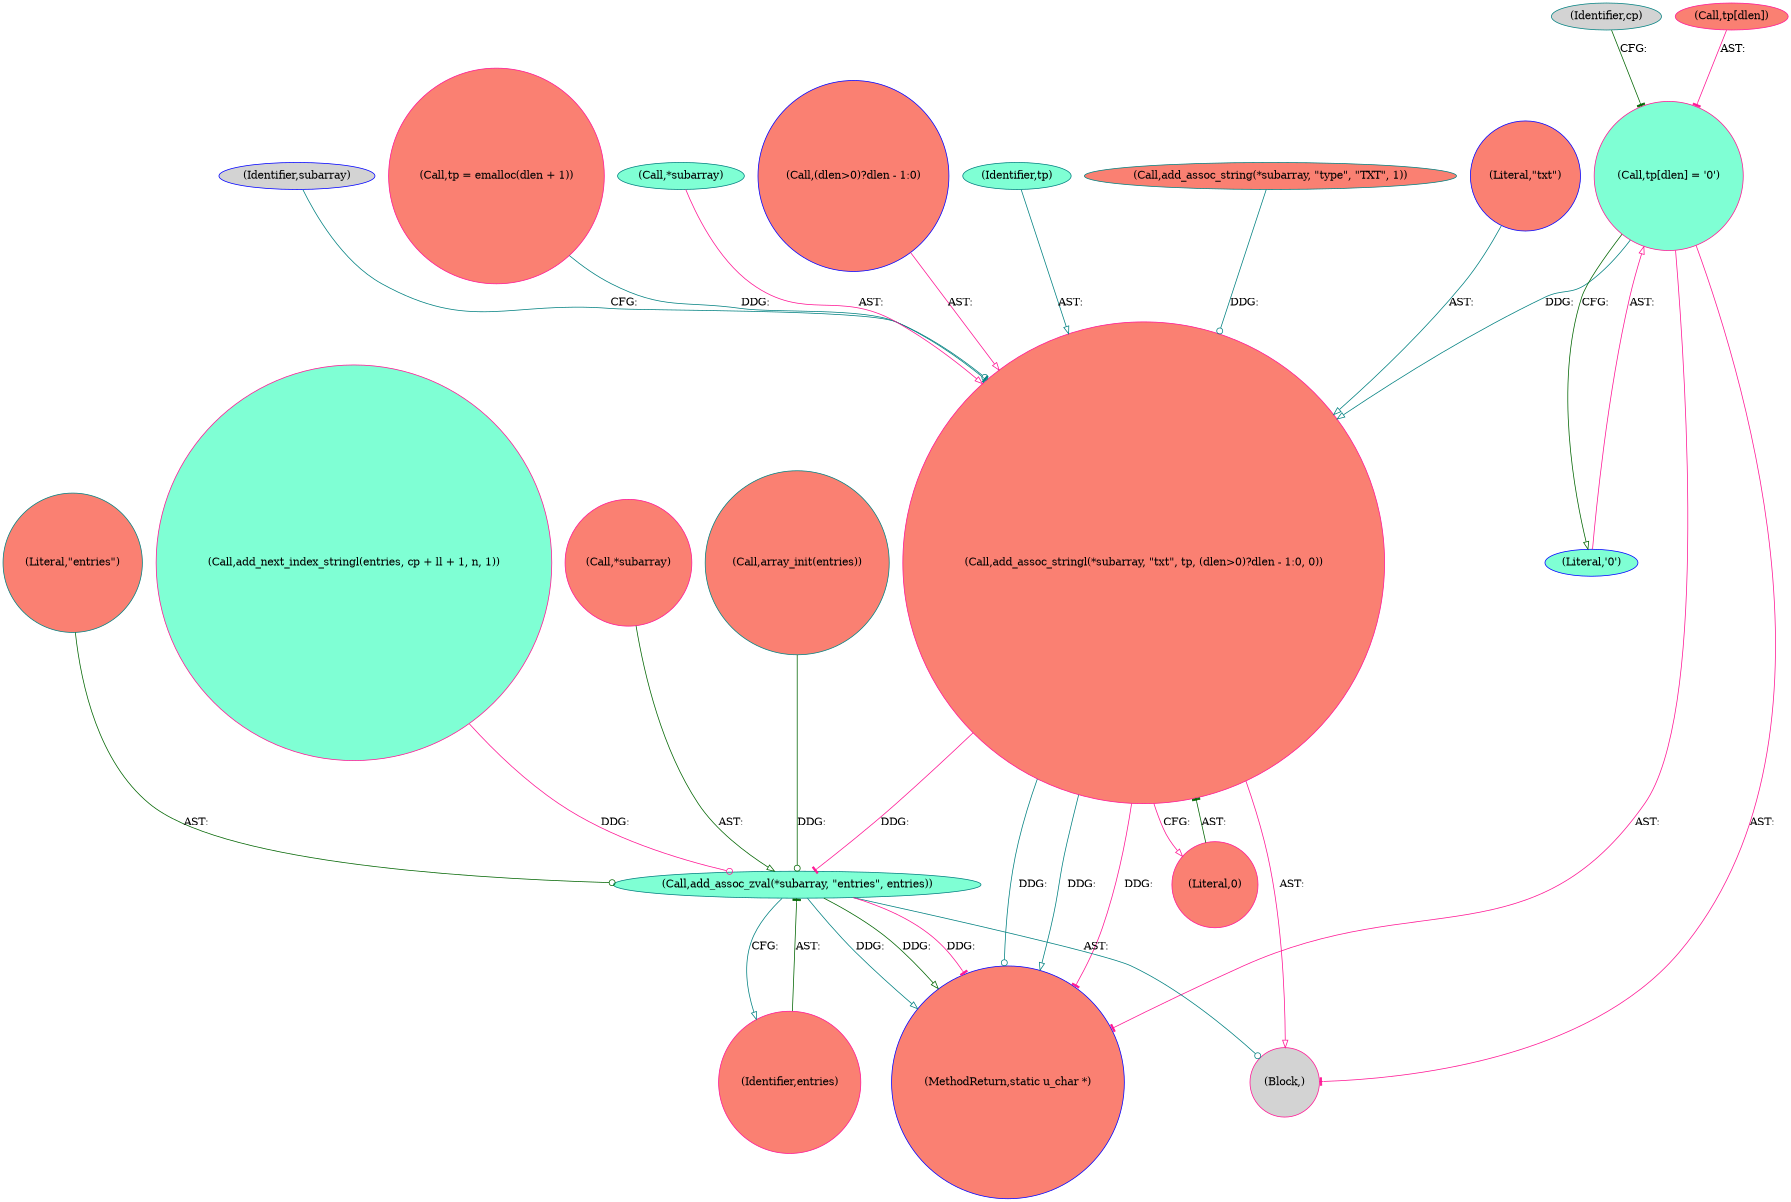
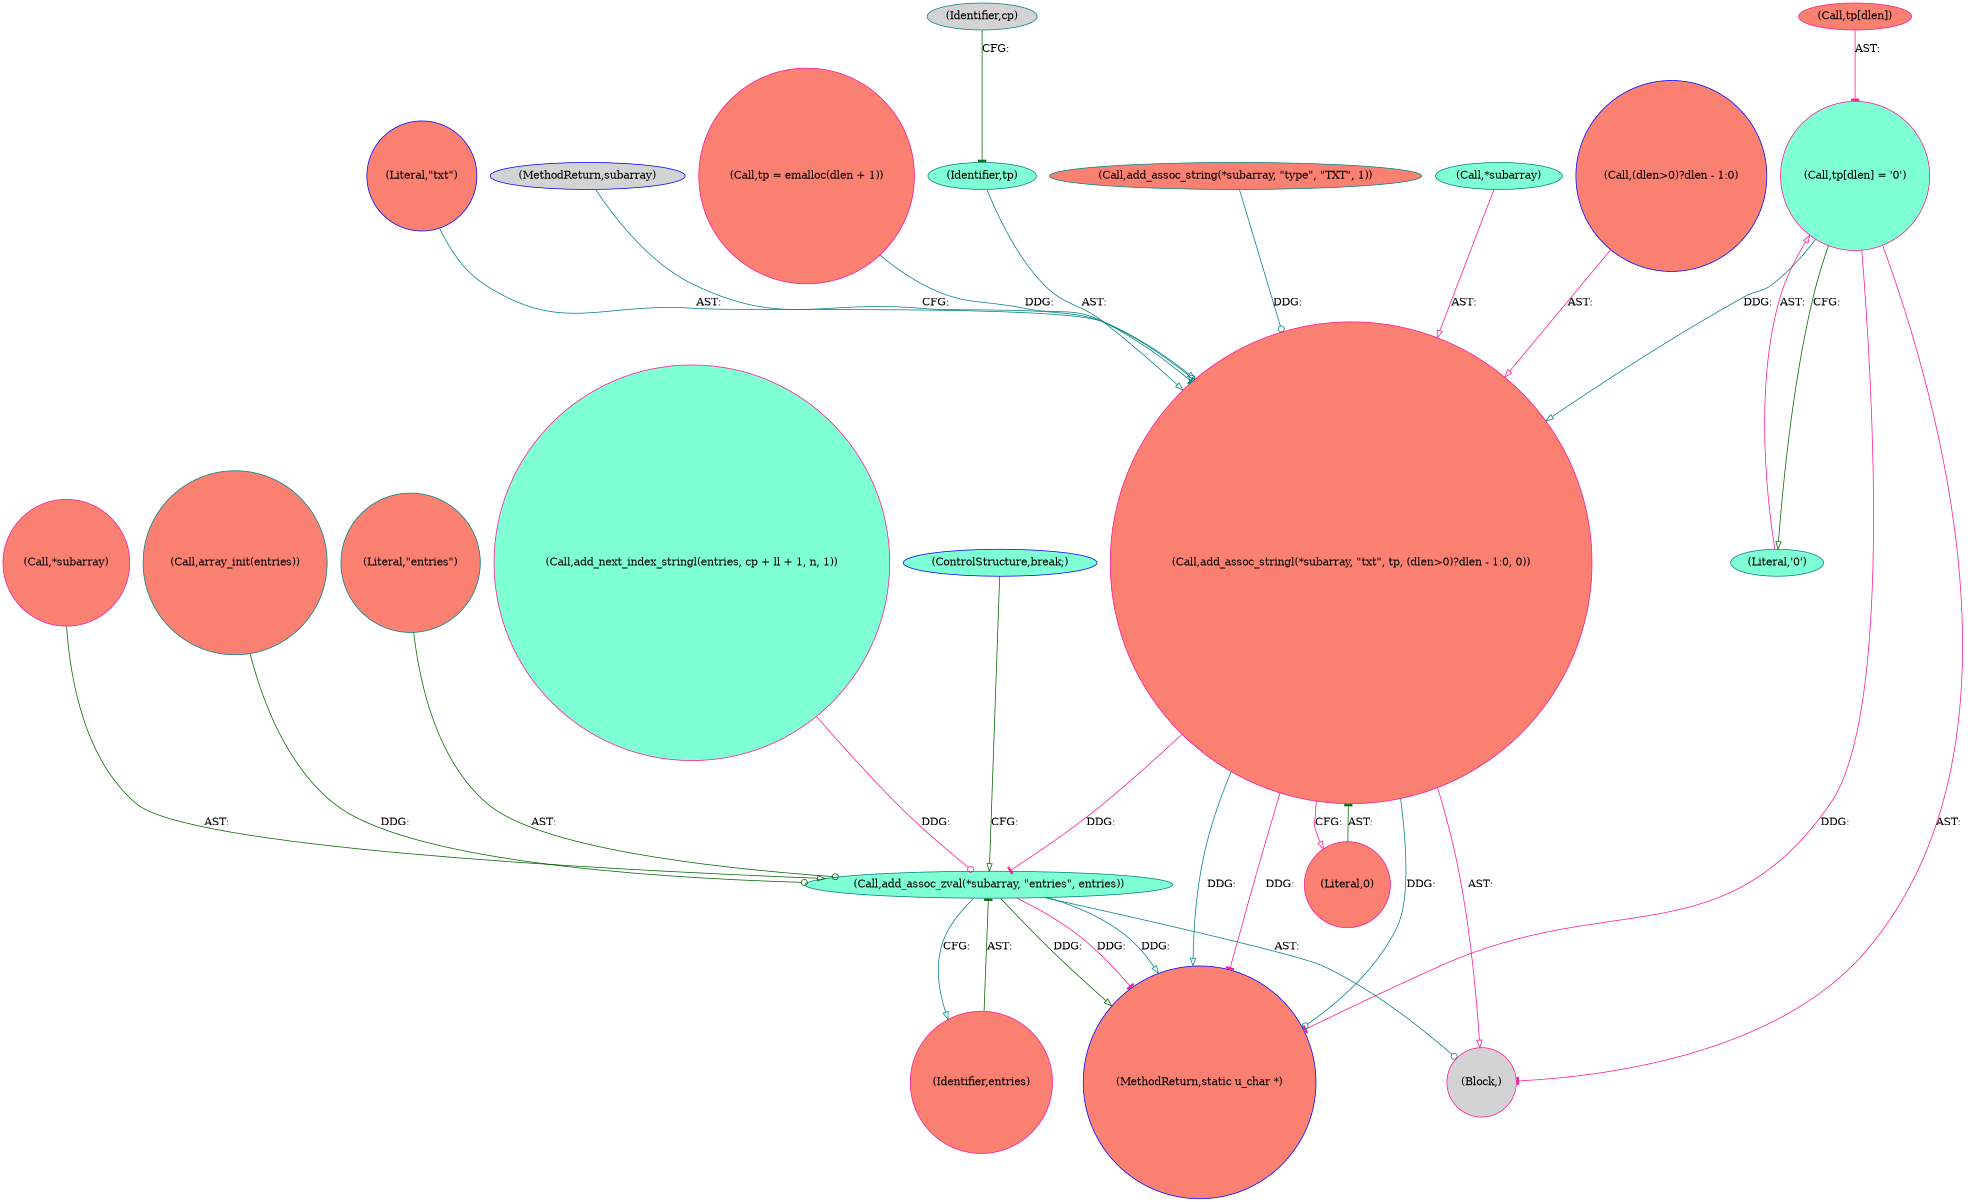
edge "(Identifier,cp)" -> "(Call,tp[dlen] = '0')": now "(Identifier,cp)" -> "(Identifier,tp)"
node "(Identifier,subarray)": label "(Identifier,subarray)" -> "(MethodReturn,subarray)"
node "(ControlStructure,break;)": added
node "(Literal,'0')": color blue -> teal
edge "(Call,tp[dlen] = '0')" -> "(MethodReturn,static u_char *)": label "AST: " -> "DDG: "
